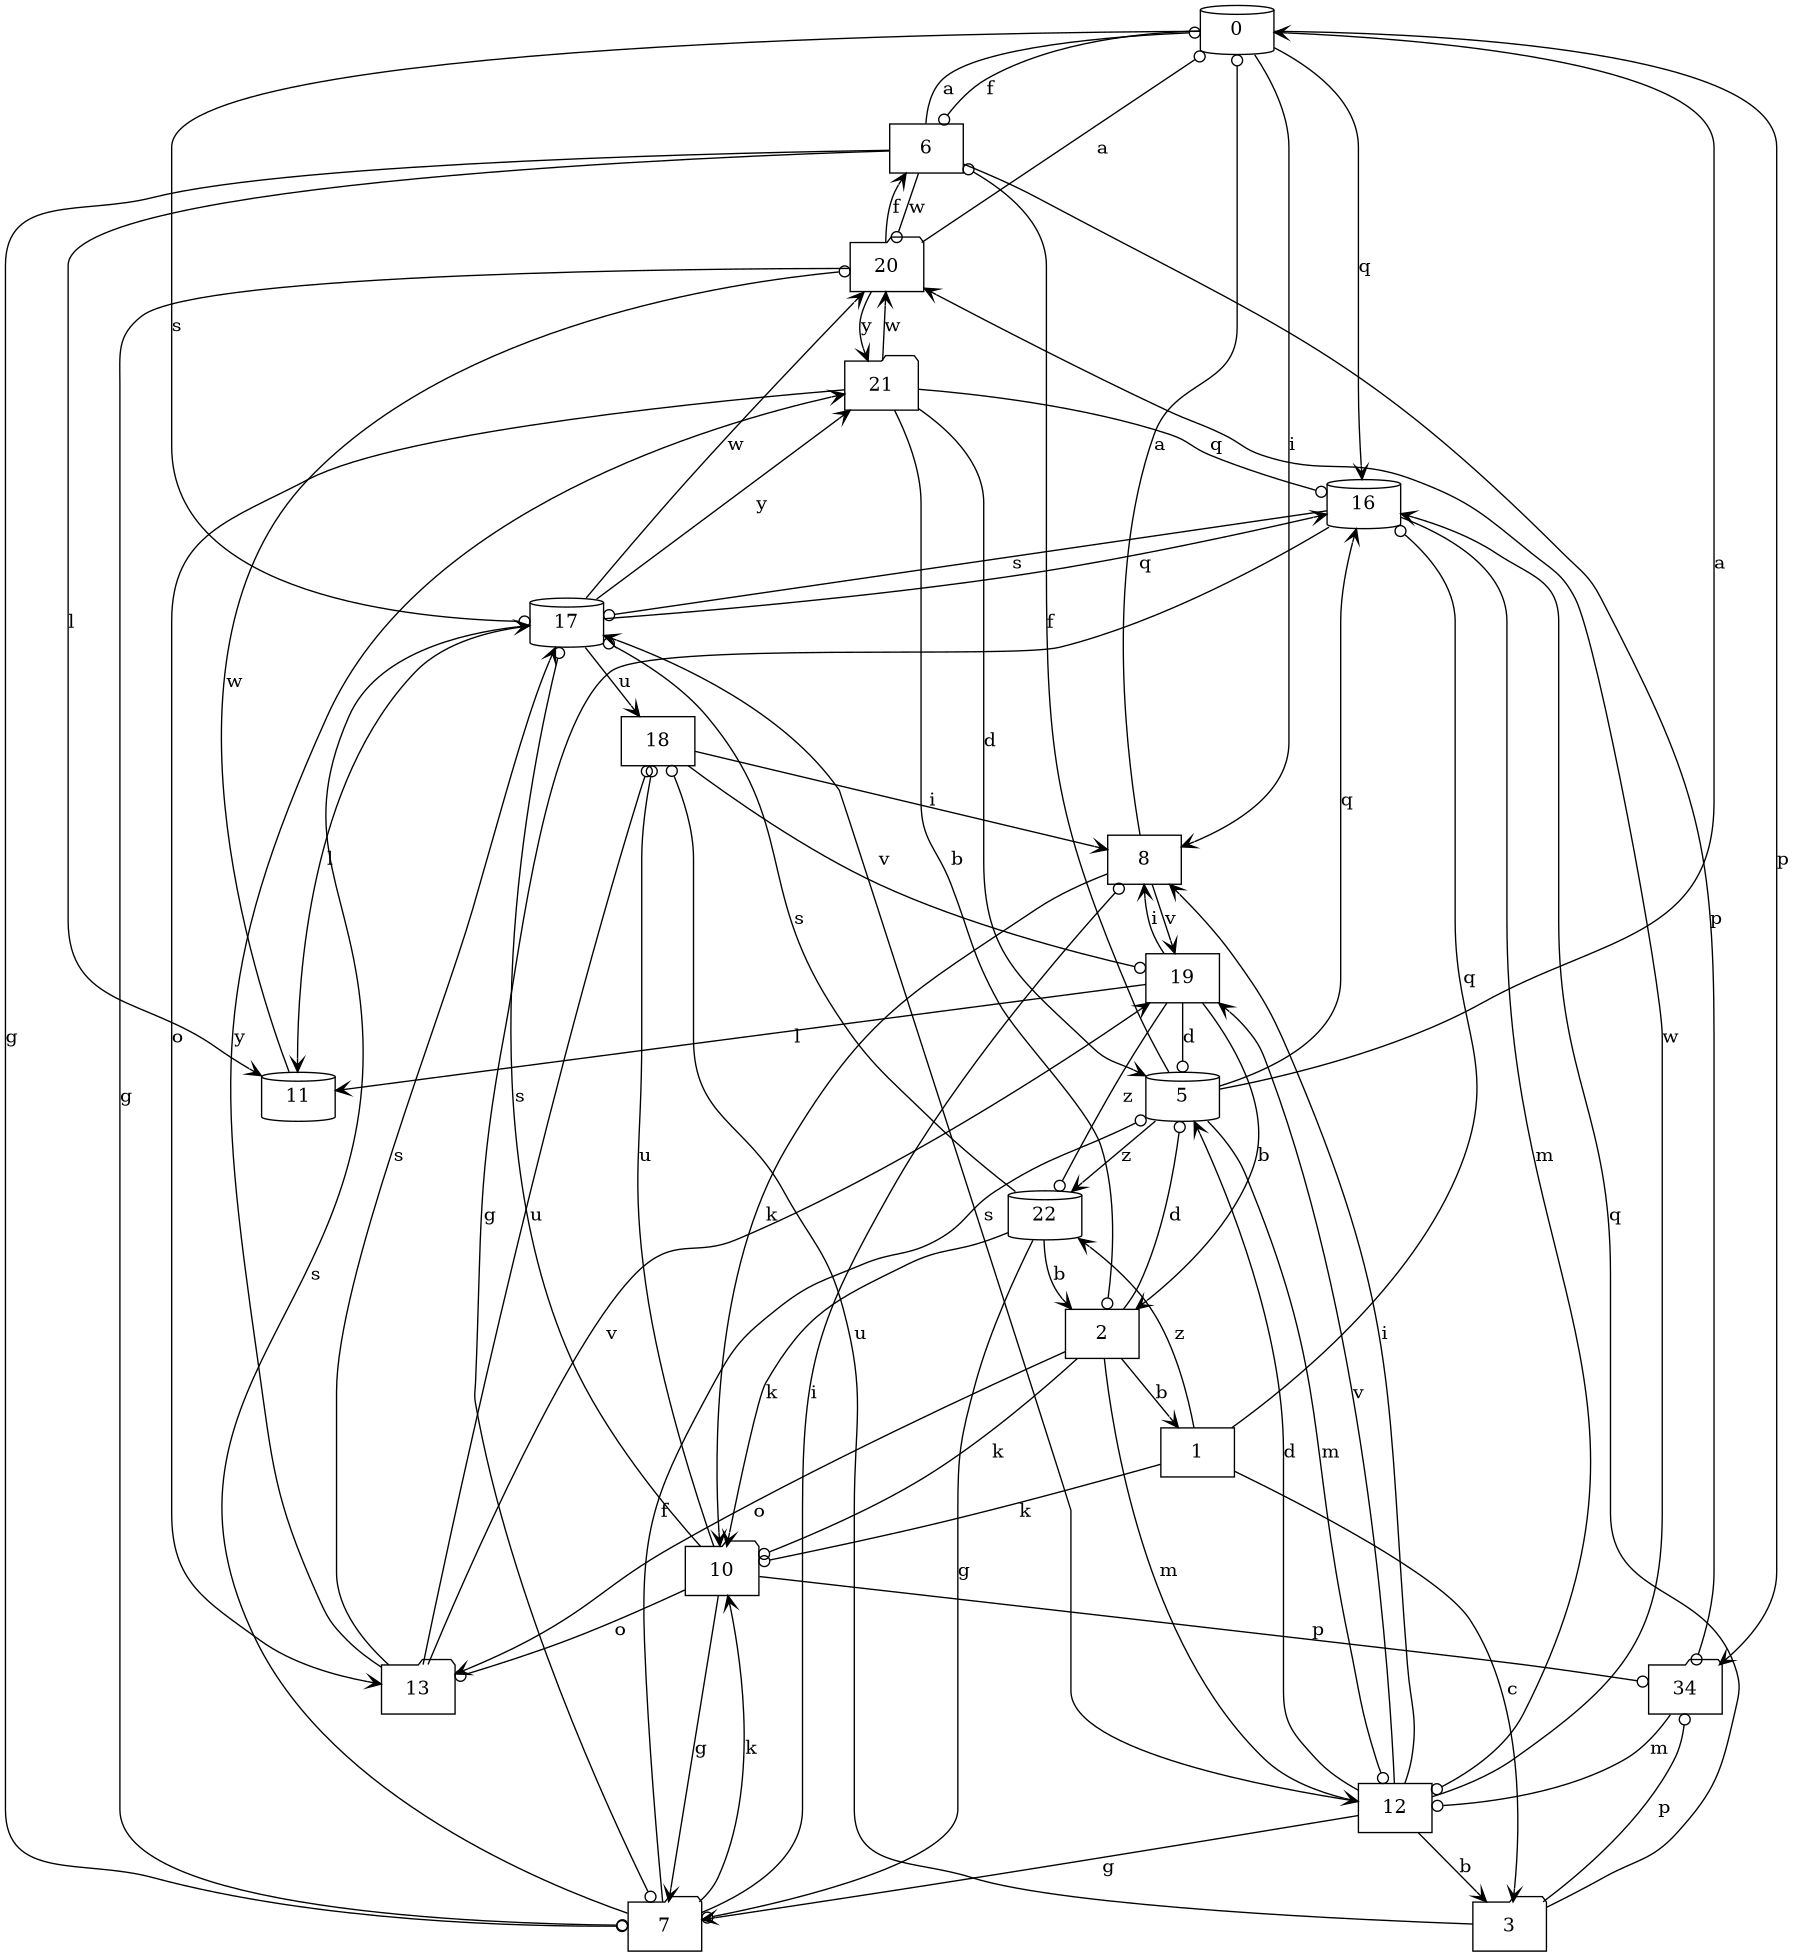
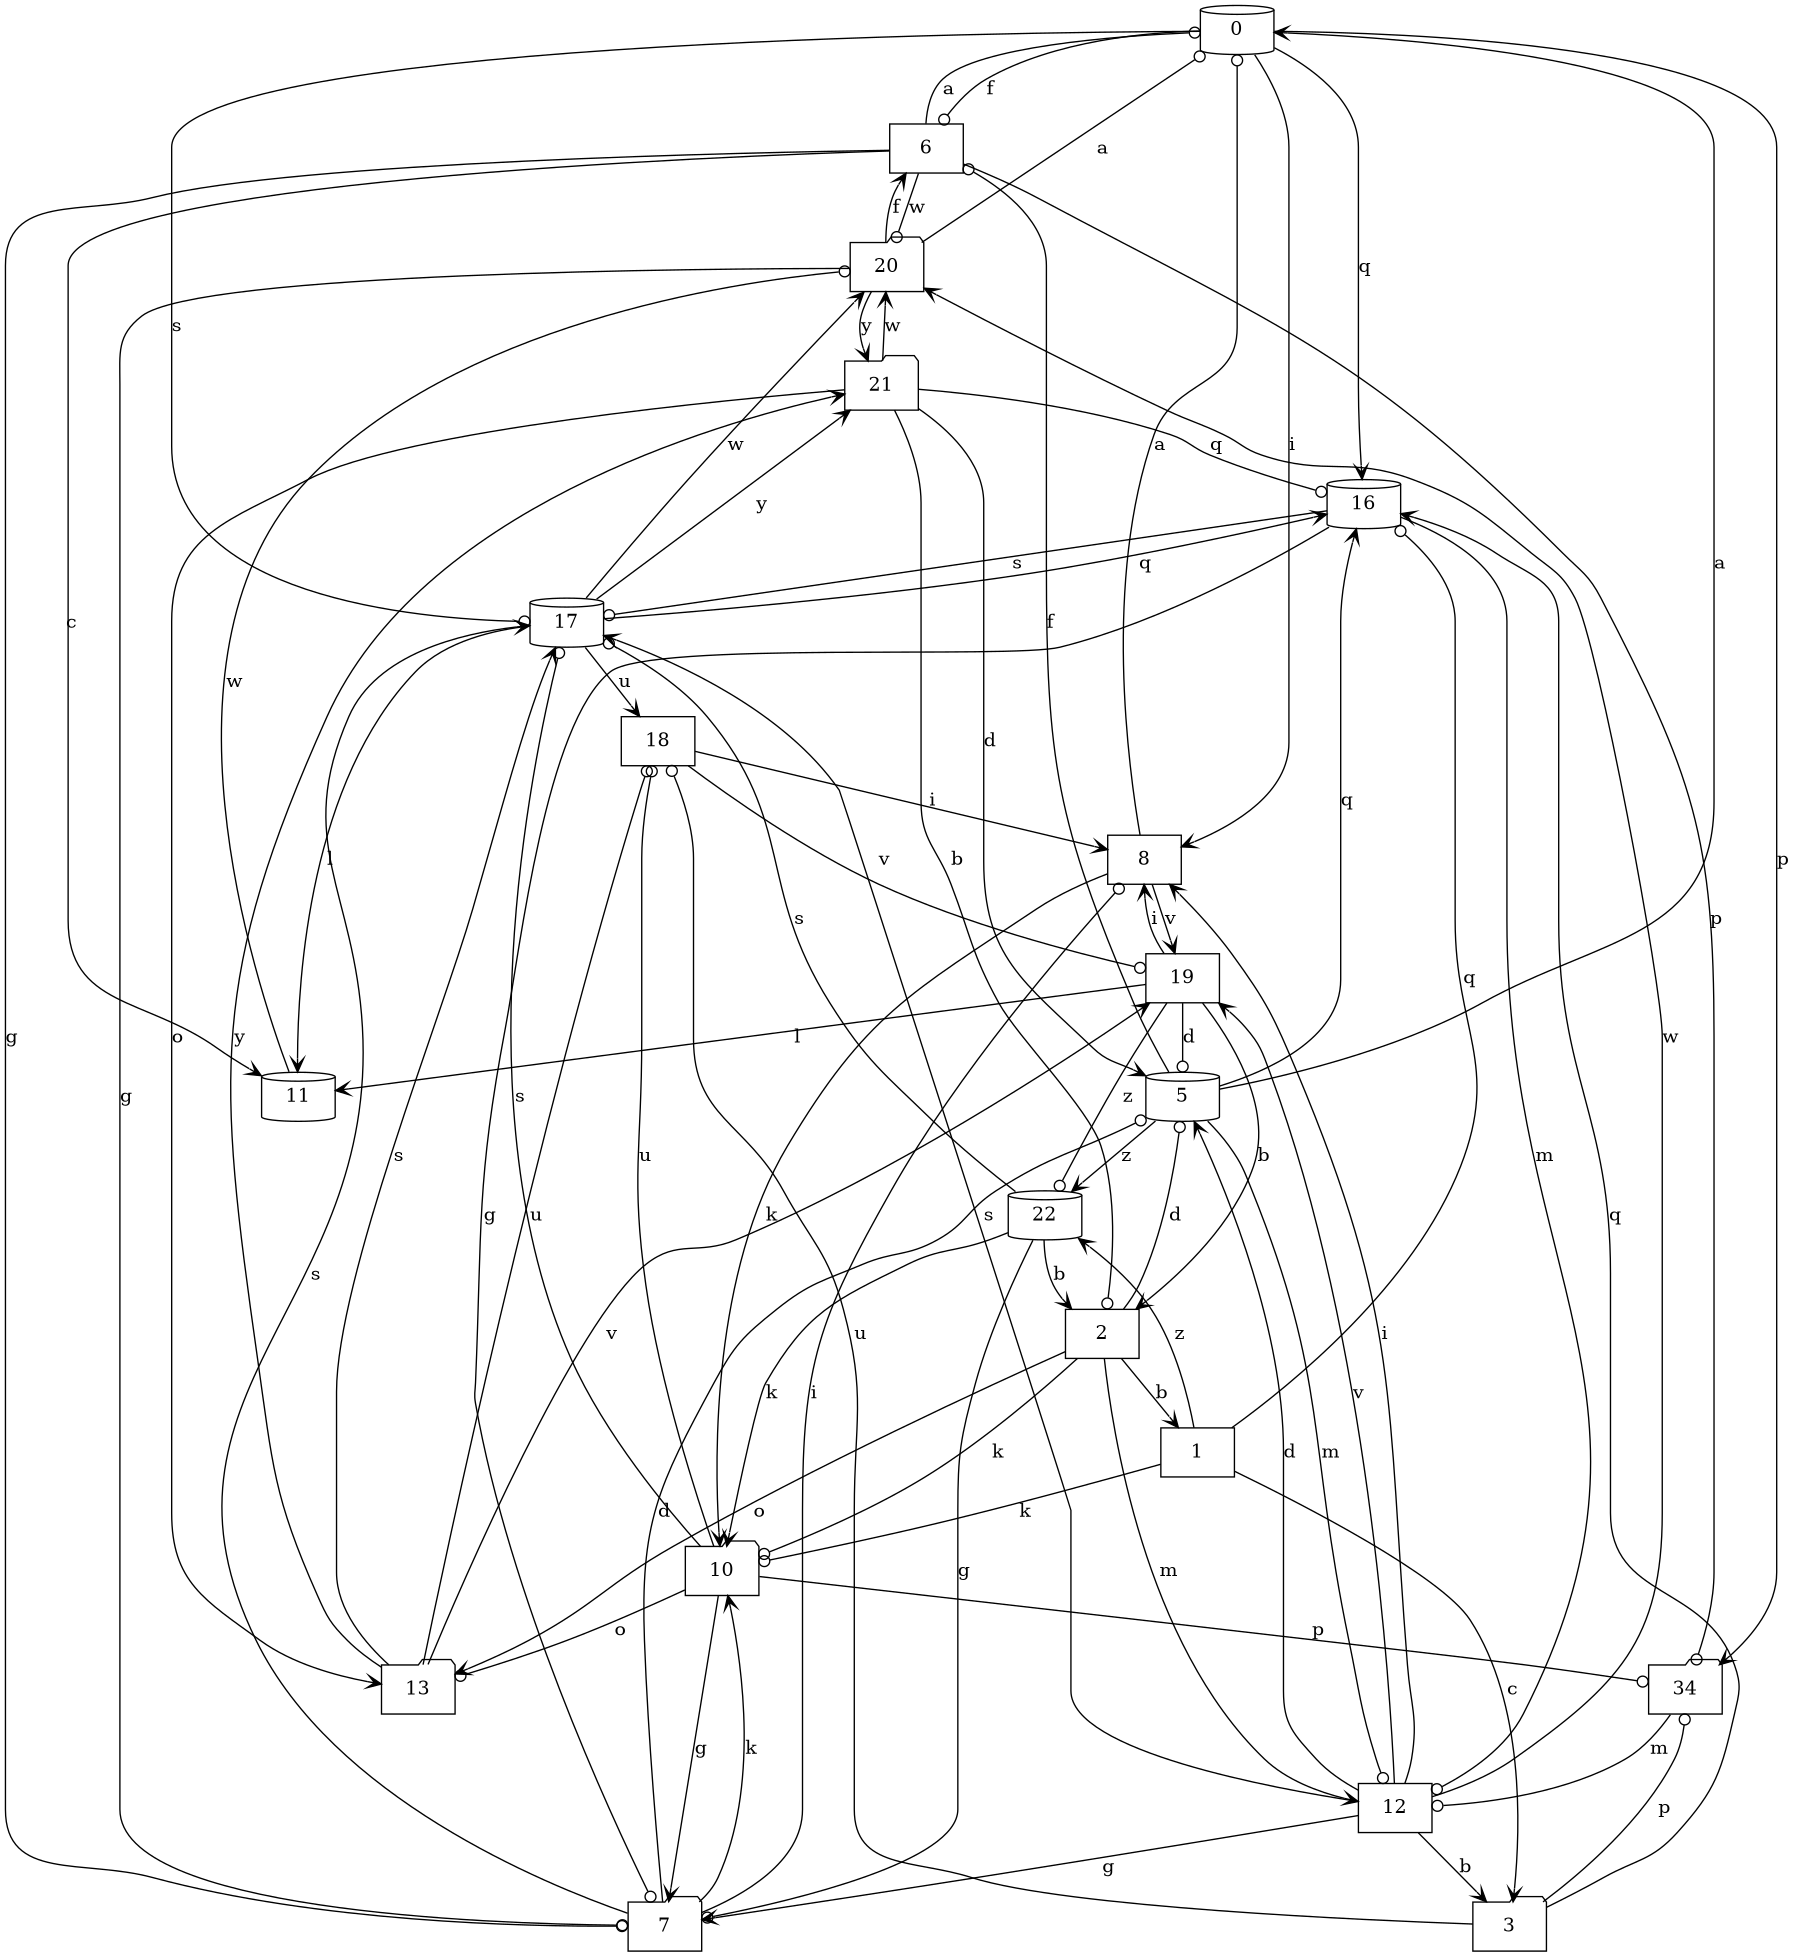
edge "6" -> "11": label "l" -> "c"
edge "7" -> "5": label "f" -> "d"
